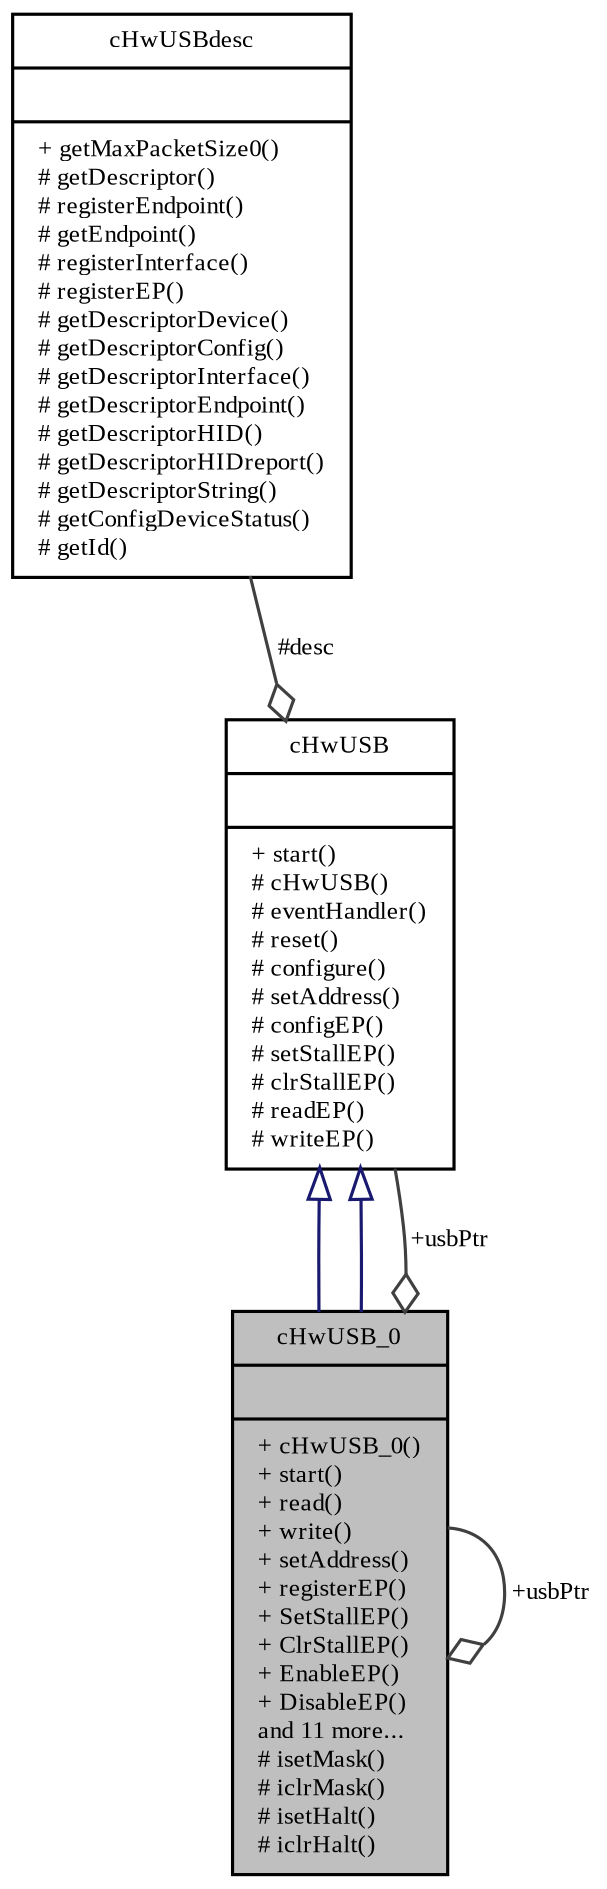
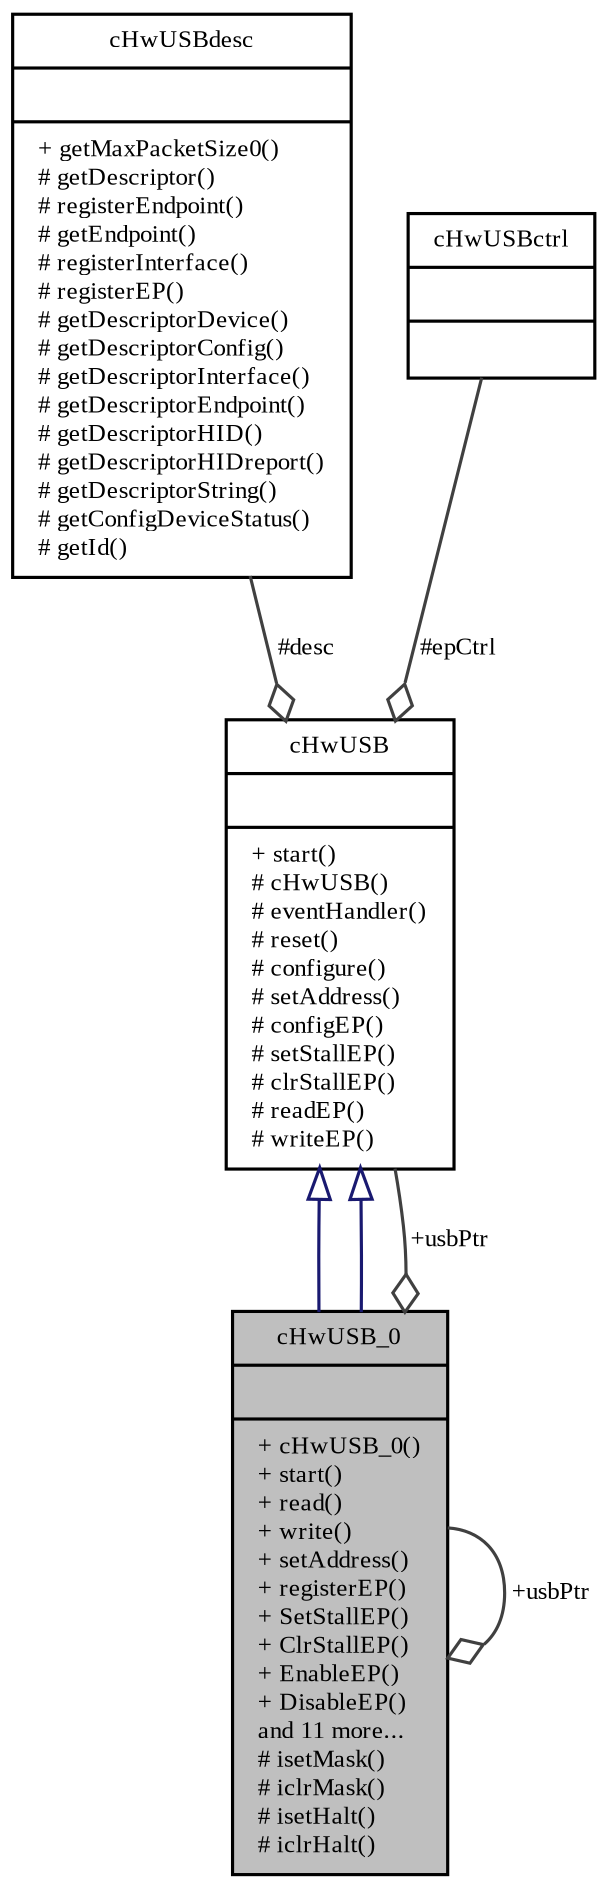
node "cHwUSBctrl": added
